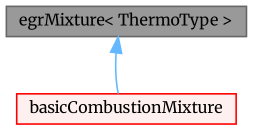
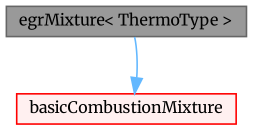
edge "basicCombustionMixture" -> "egrMixture< ThermoType >": reversed
